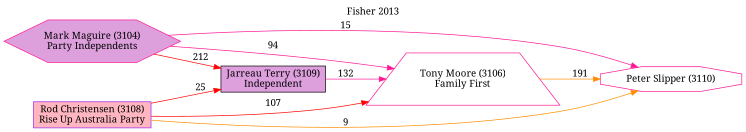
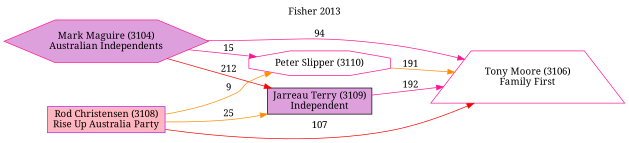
node "Mark Maguire (3104) Party Independents": label "Mark Maguire (3104) Party Independents" -> "Mark Maguire (3104) Australian Independents"
edge "Jarreau Terry (3109) Independent" -> "Tony Moore (3106) Family First": label "132" -> "192"
edge "Tony Moore (3106) Family First" -> "Peter Slipper (3110)": reversed
edge "Rod Christensen (3108) Rise Up Australia Party" -> "Jarreau Terry (3109) Independent": color red -> darkorange
